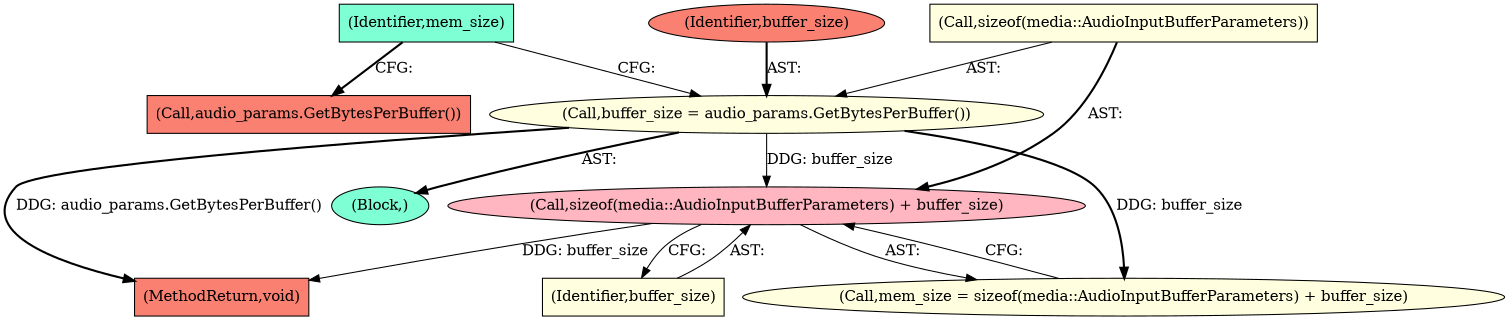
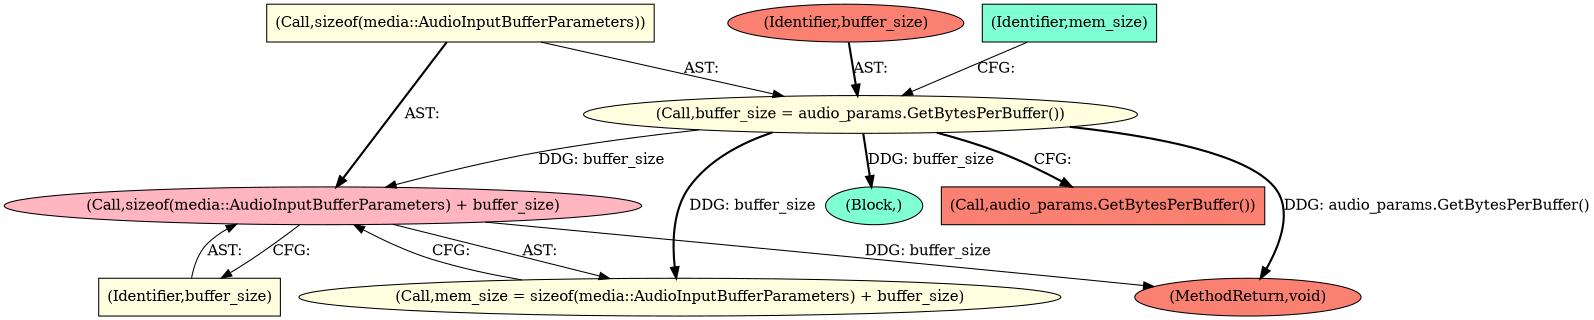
edge "(Identifier,mem_size)" -> "(Call,audio_params.GetBytesPerBuffer())": now "(Call,buffer_size = audio_params.GetBytesPerBuffer())" -> "(Call,audio_params.GetBytesPerBuffer())"
edge "(Call,buffer_size = audio_params.GetBytesPerBuffer())" -> "(Block,)": label "AST: " -> "DDG: buffer_size"
node "(MethodReturn,void)": shape box -> ellipse
